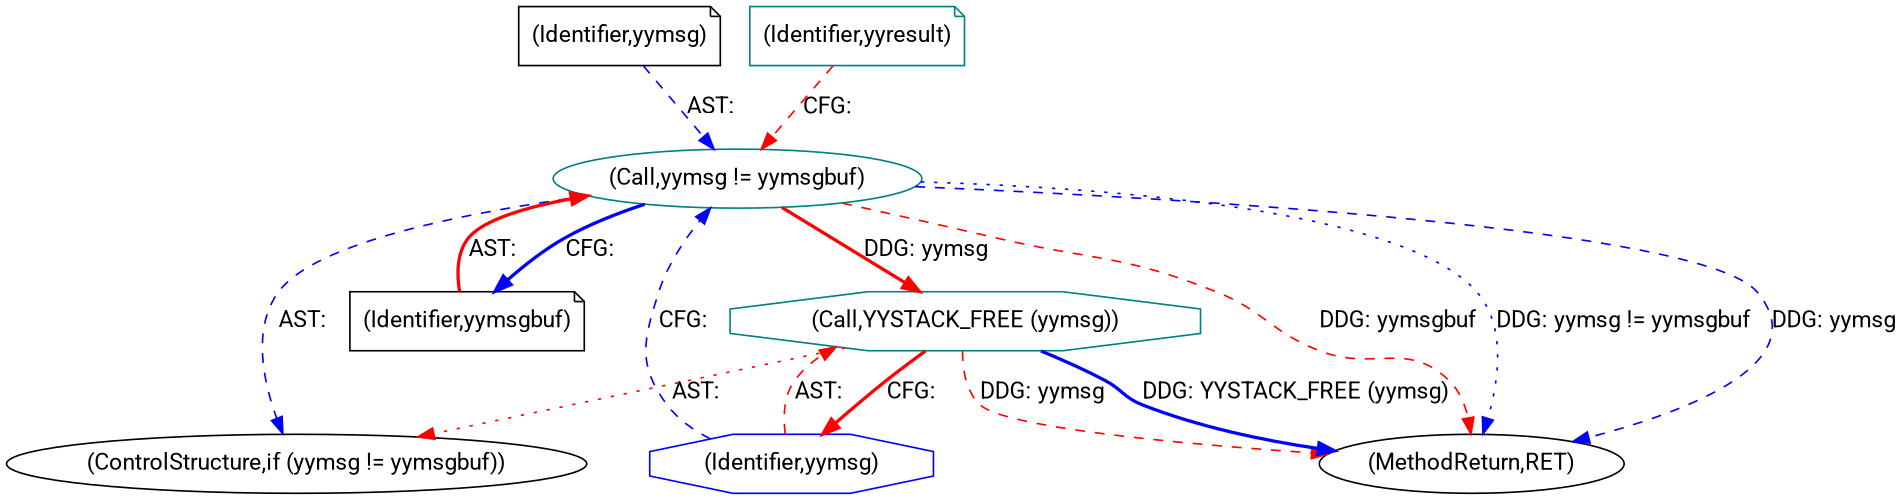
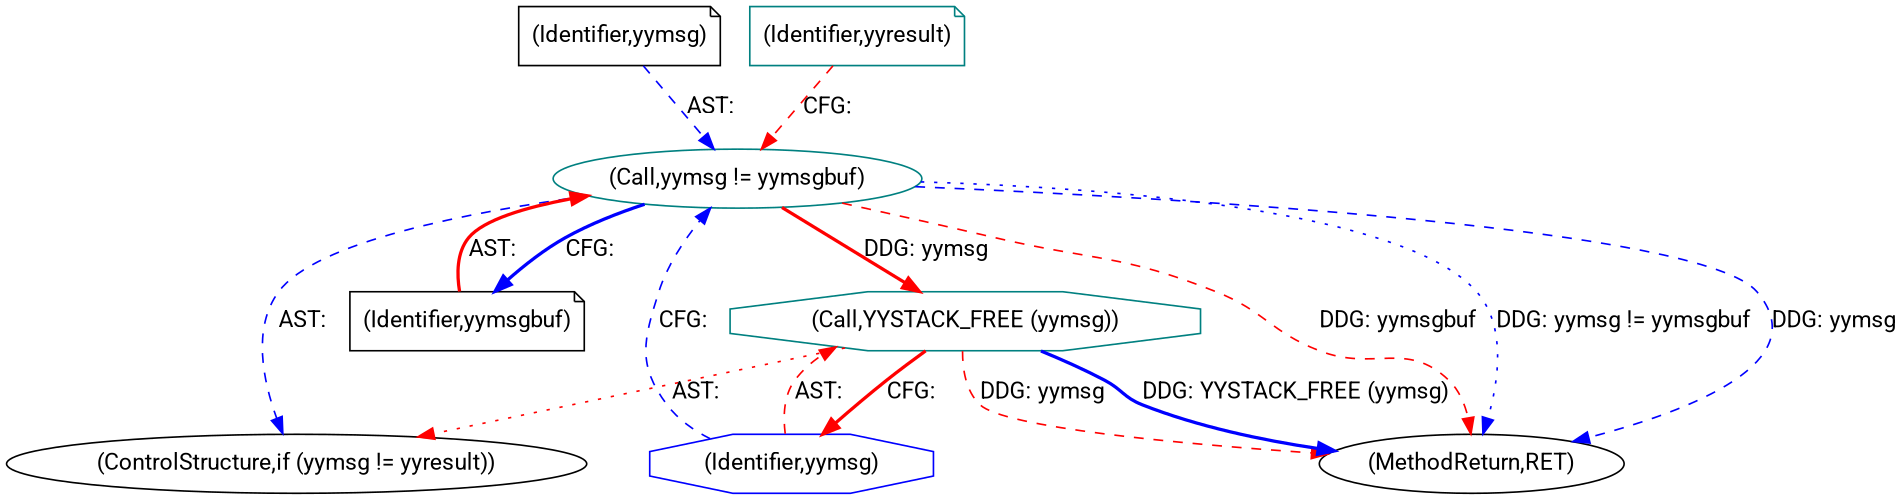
node "(ControlStructure,if (yymsg != yymsgbuf))": label "(ControlStructure,if (yymsg != yymsgbuf))" -> "(ControlStructure,if (yymsg != yyresult))"
